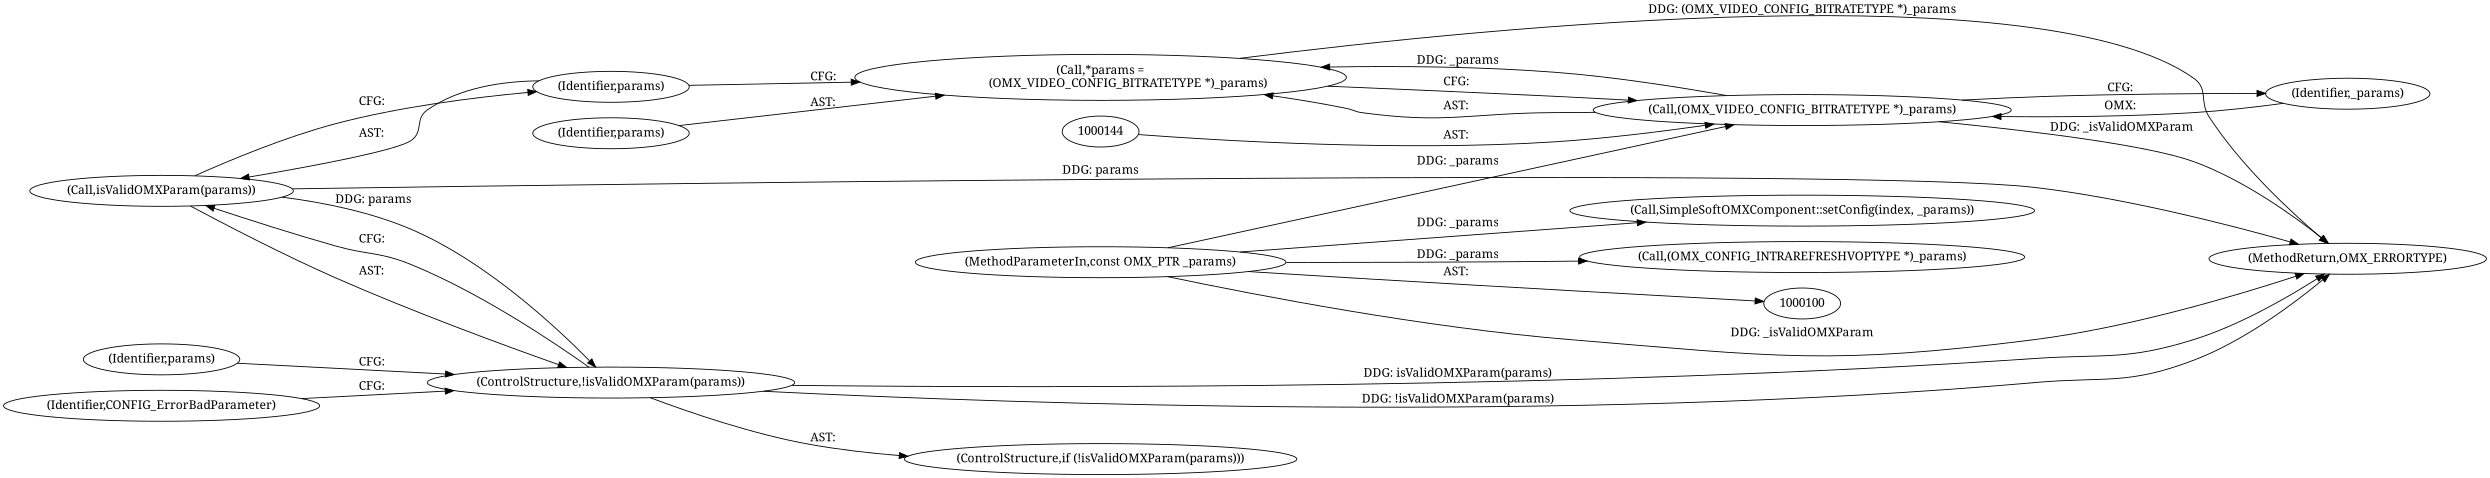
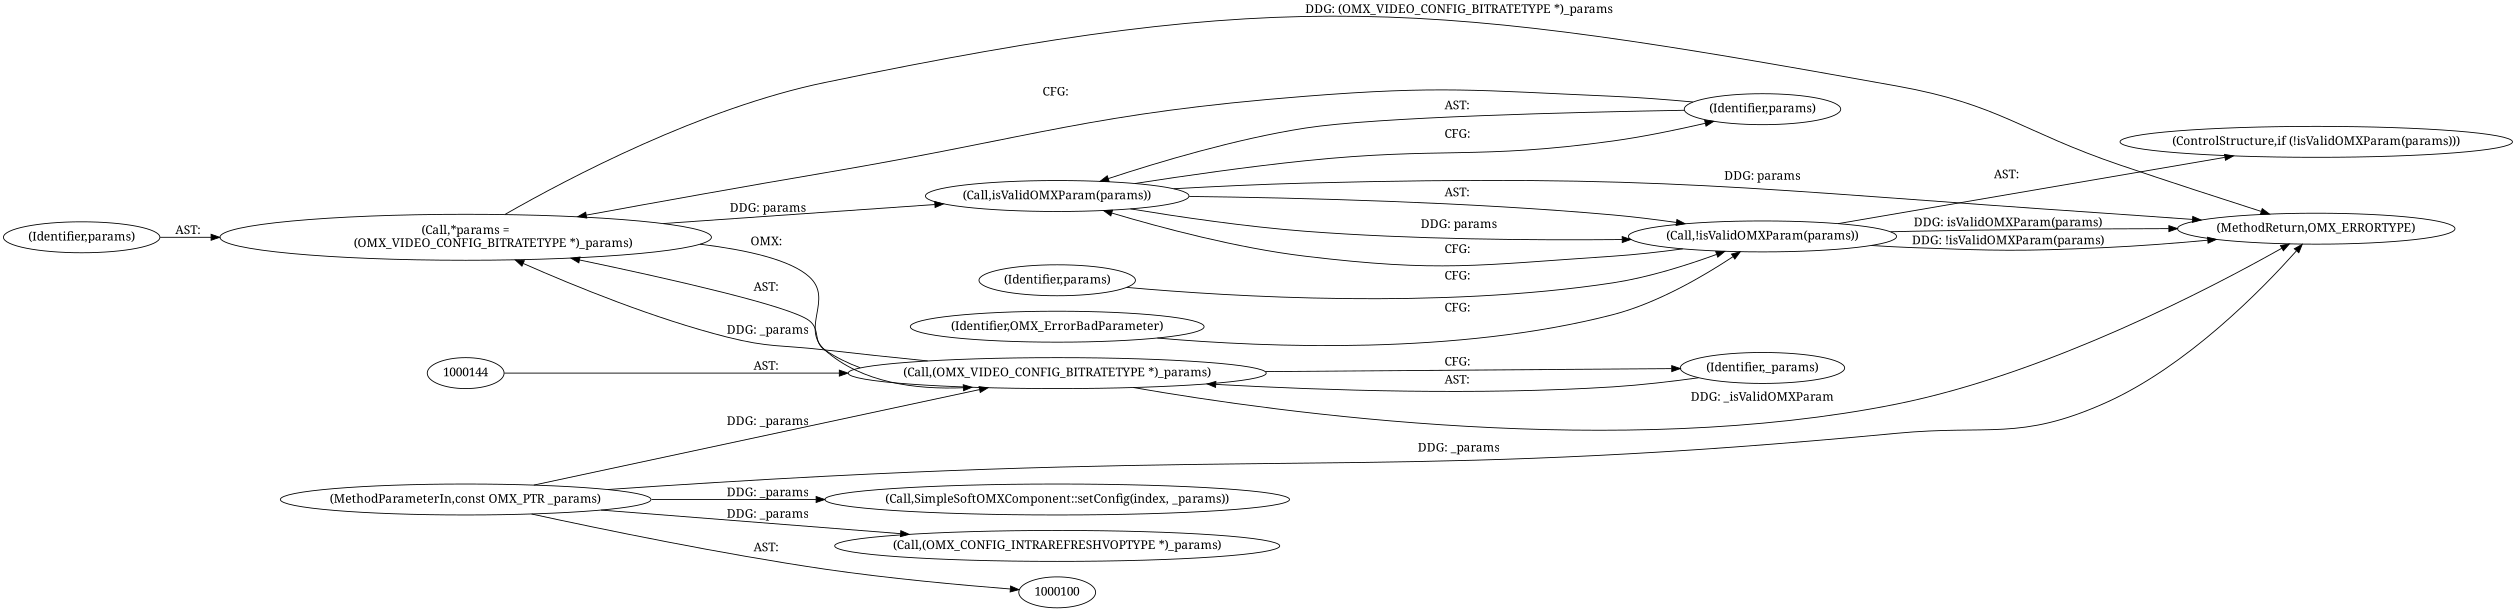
edge "(Call,*params = (OMX_VIDEO_CONFIG_BITRATETYPE *)_params)" -> "(Call,(OMX_VIDEO_CONFIG_BITRATETYPE *)_params)": label "CFG: " -> "OMX: "
edge "(Identifier,_params)" -> "(Call,(OMX_VIDEO_CONFIG_BITRATETYPE *)_params)": label "OMX: " -> "AST: "
edge "(Call,*params = (OMX_VIDEO_CONFIG_BITRATETYPE *)_params)" -> "(Call,isValidOMXParam(params))": added, label "DDG: params"
edge "(MethodParameterIn,const OMX_PTR _params)" -> "(MethodReturn,OMX_ERRORTYPE)": label "DDG: _isValidOMXParam" -> "DDG: _params"
node "(ControlStructure,!isValidOMXParam(params))": label "(ControlStructure,!isValidOMXParam(params))" -> "(Call,!isValidOMXParam(params))"
node "(Identifier,CONFIG_ErrorBadParameter)": label "(Identifier,CONFIG_ErrorBadParameter)" -> "(Identifier,OMX_ErrorBadParameter)"
